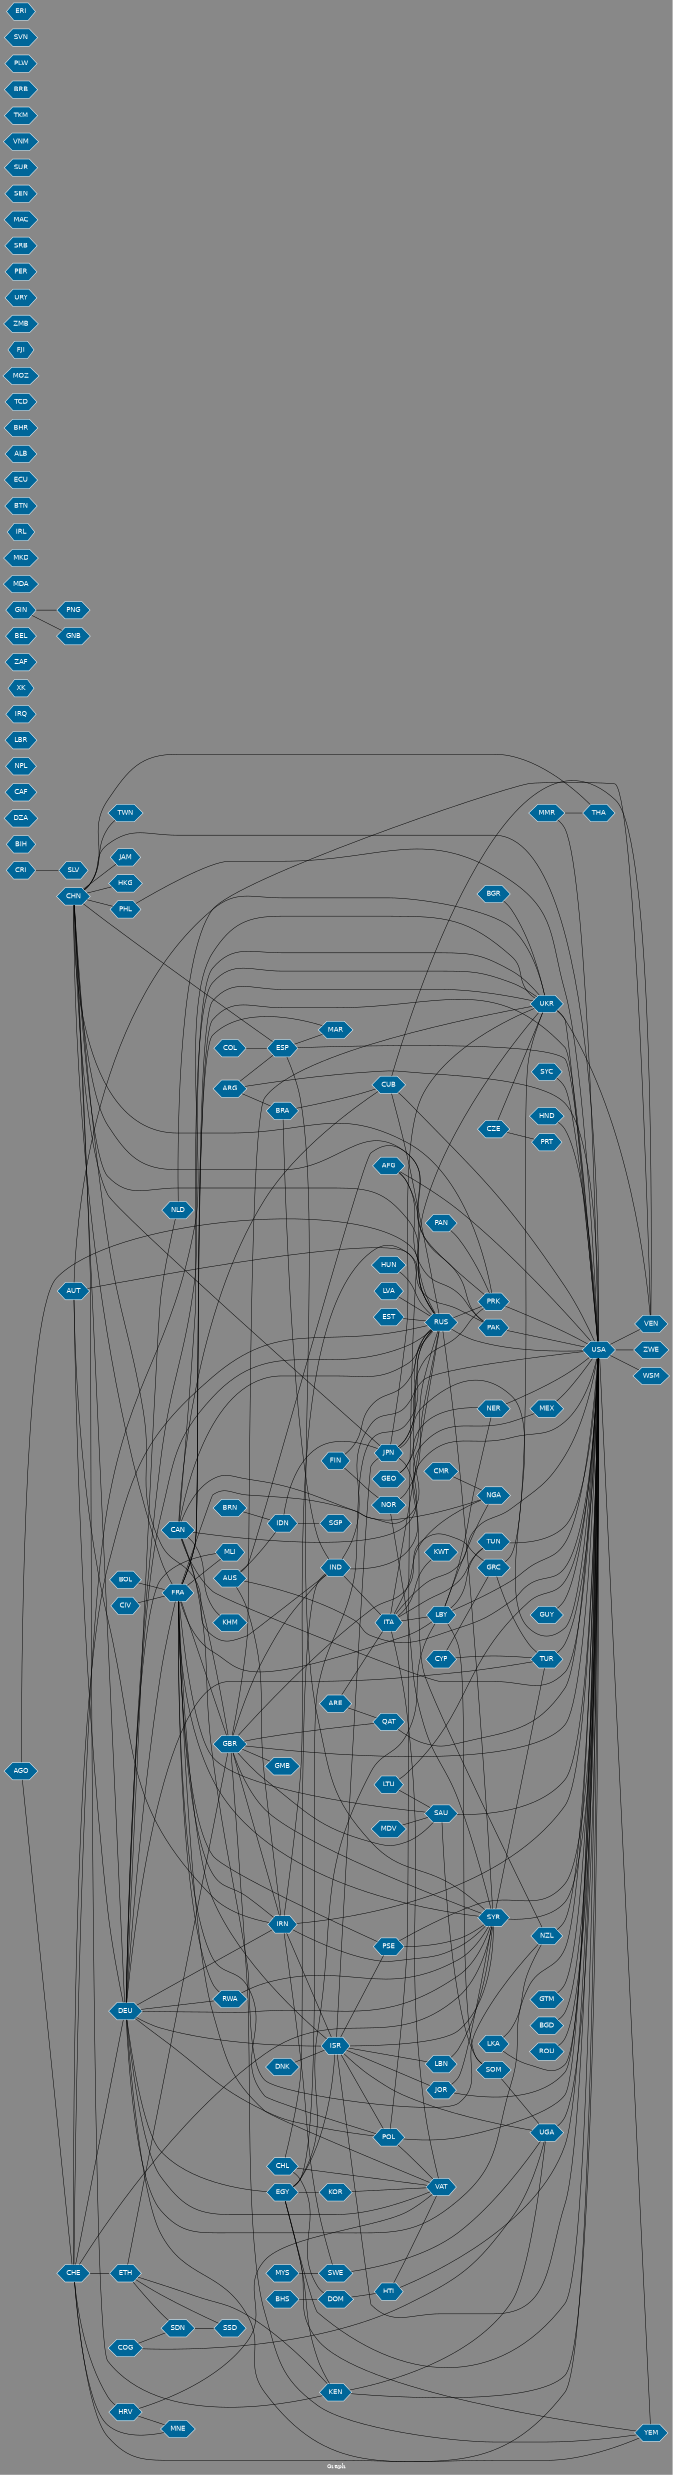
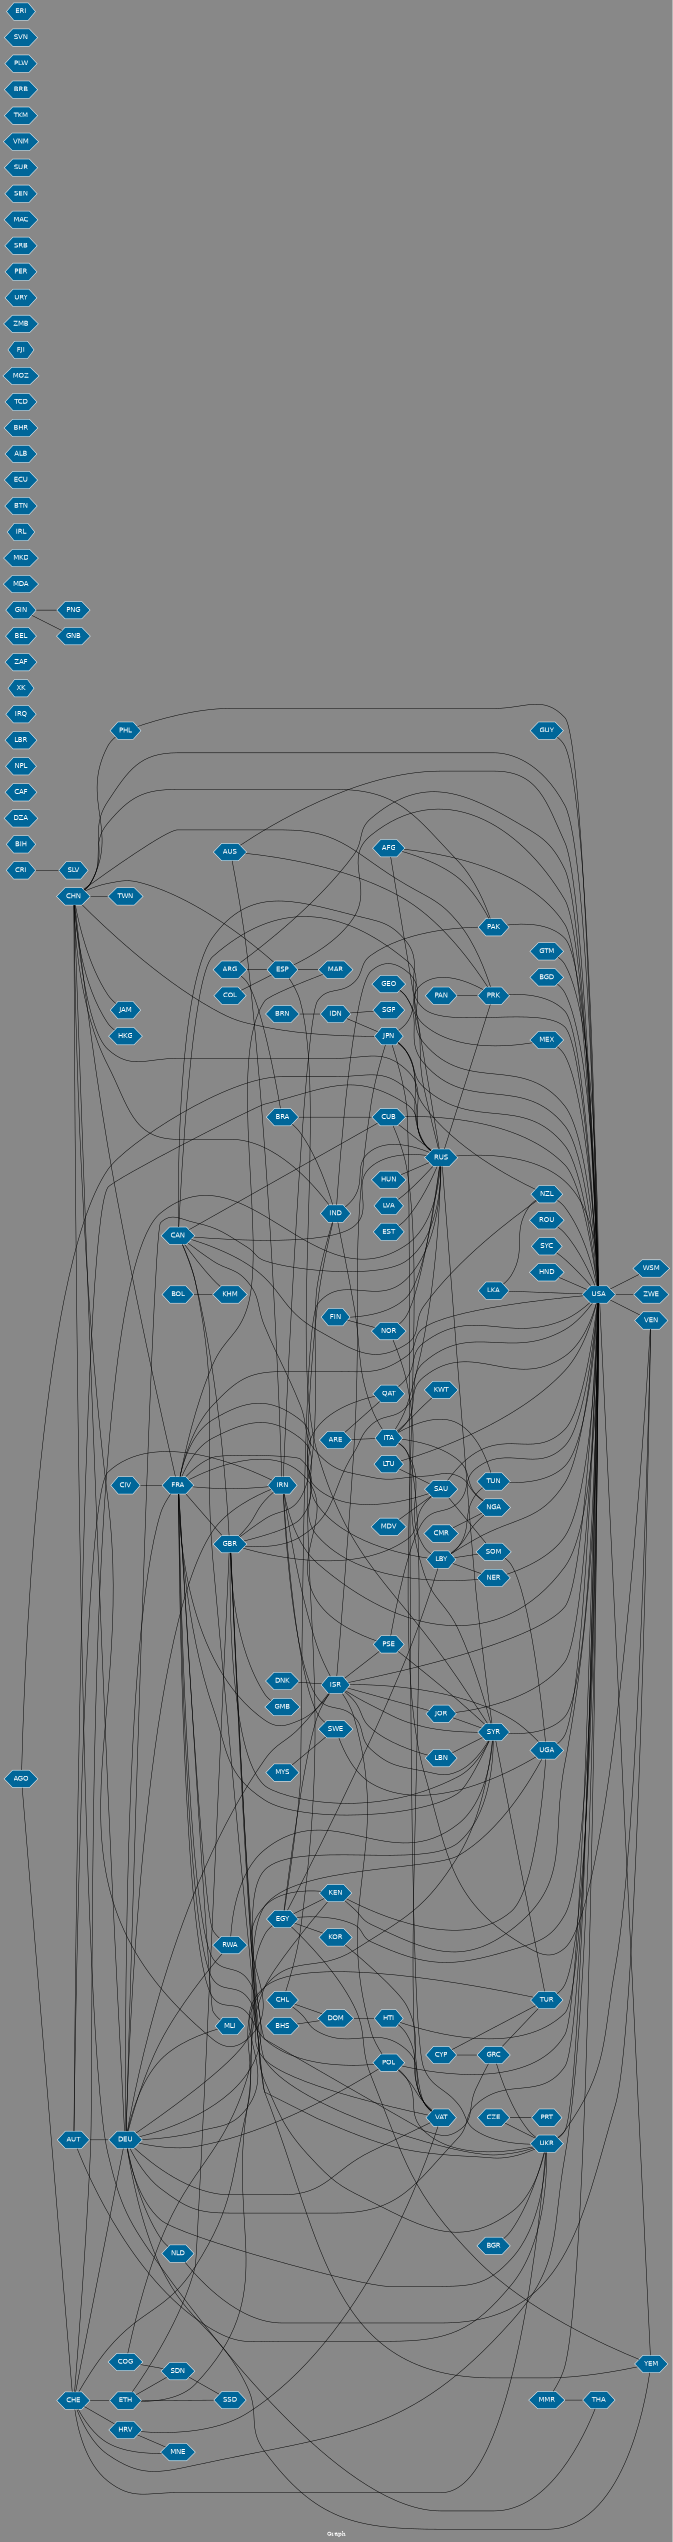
edge "IDN" -- "AUS": removed
edge "BOL" -- "FRA": now "BOL" -- "KHM"
